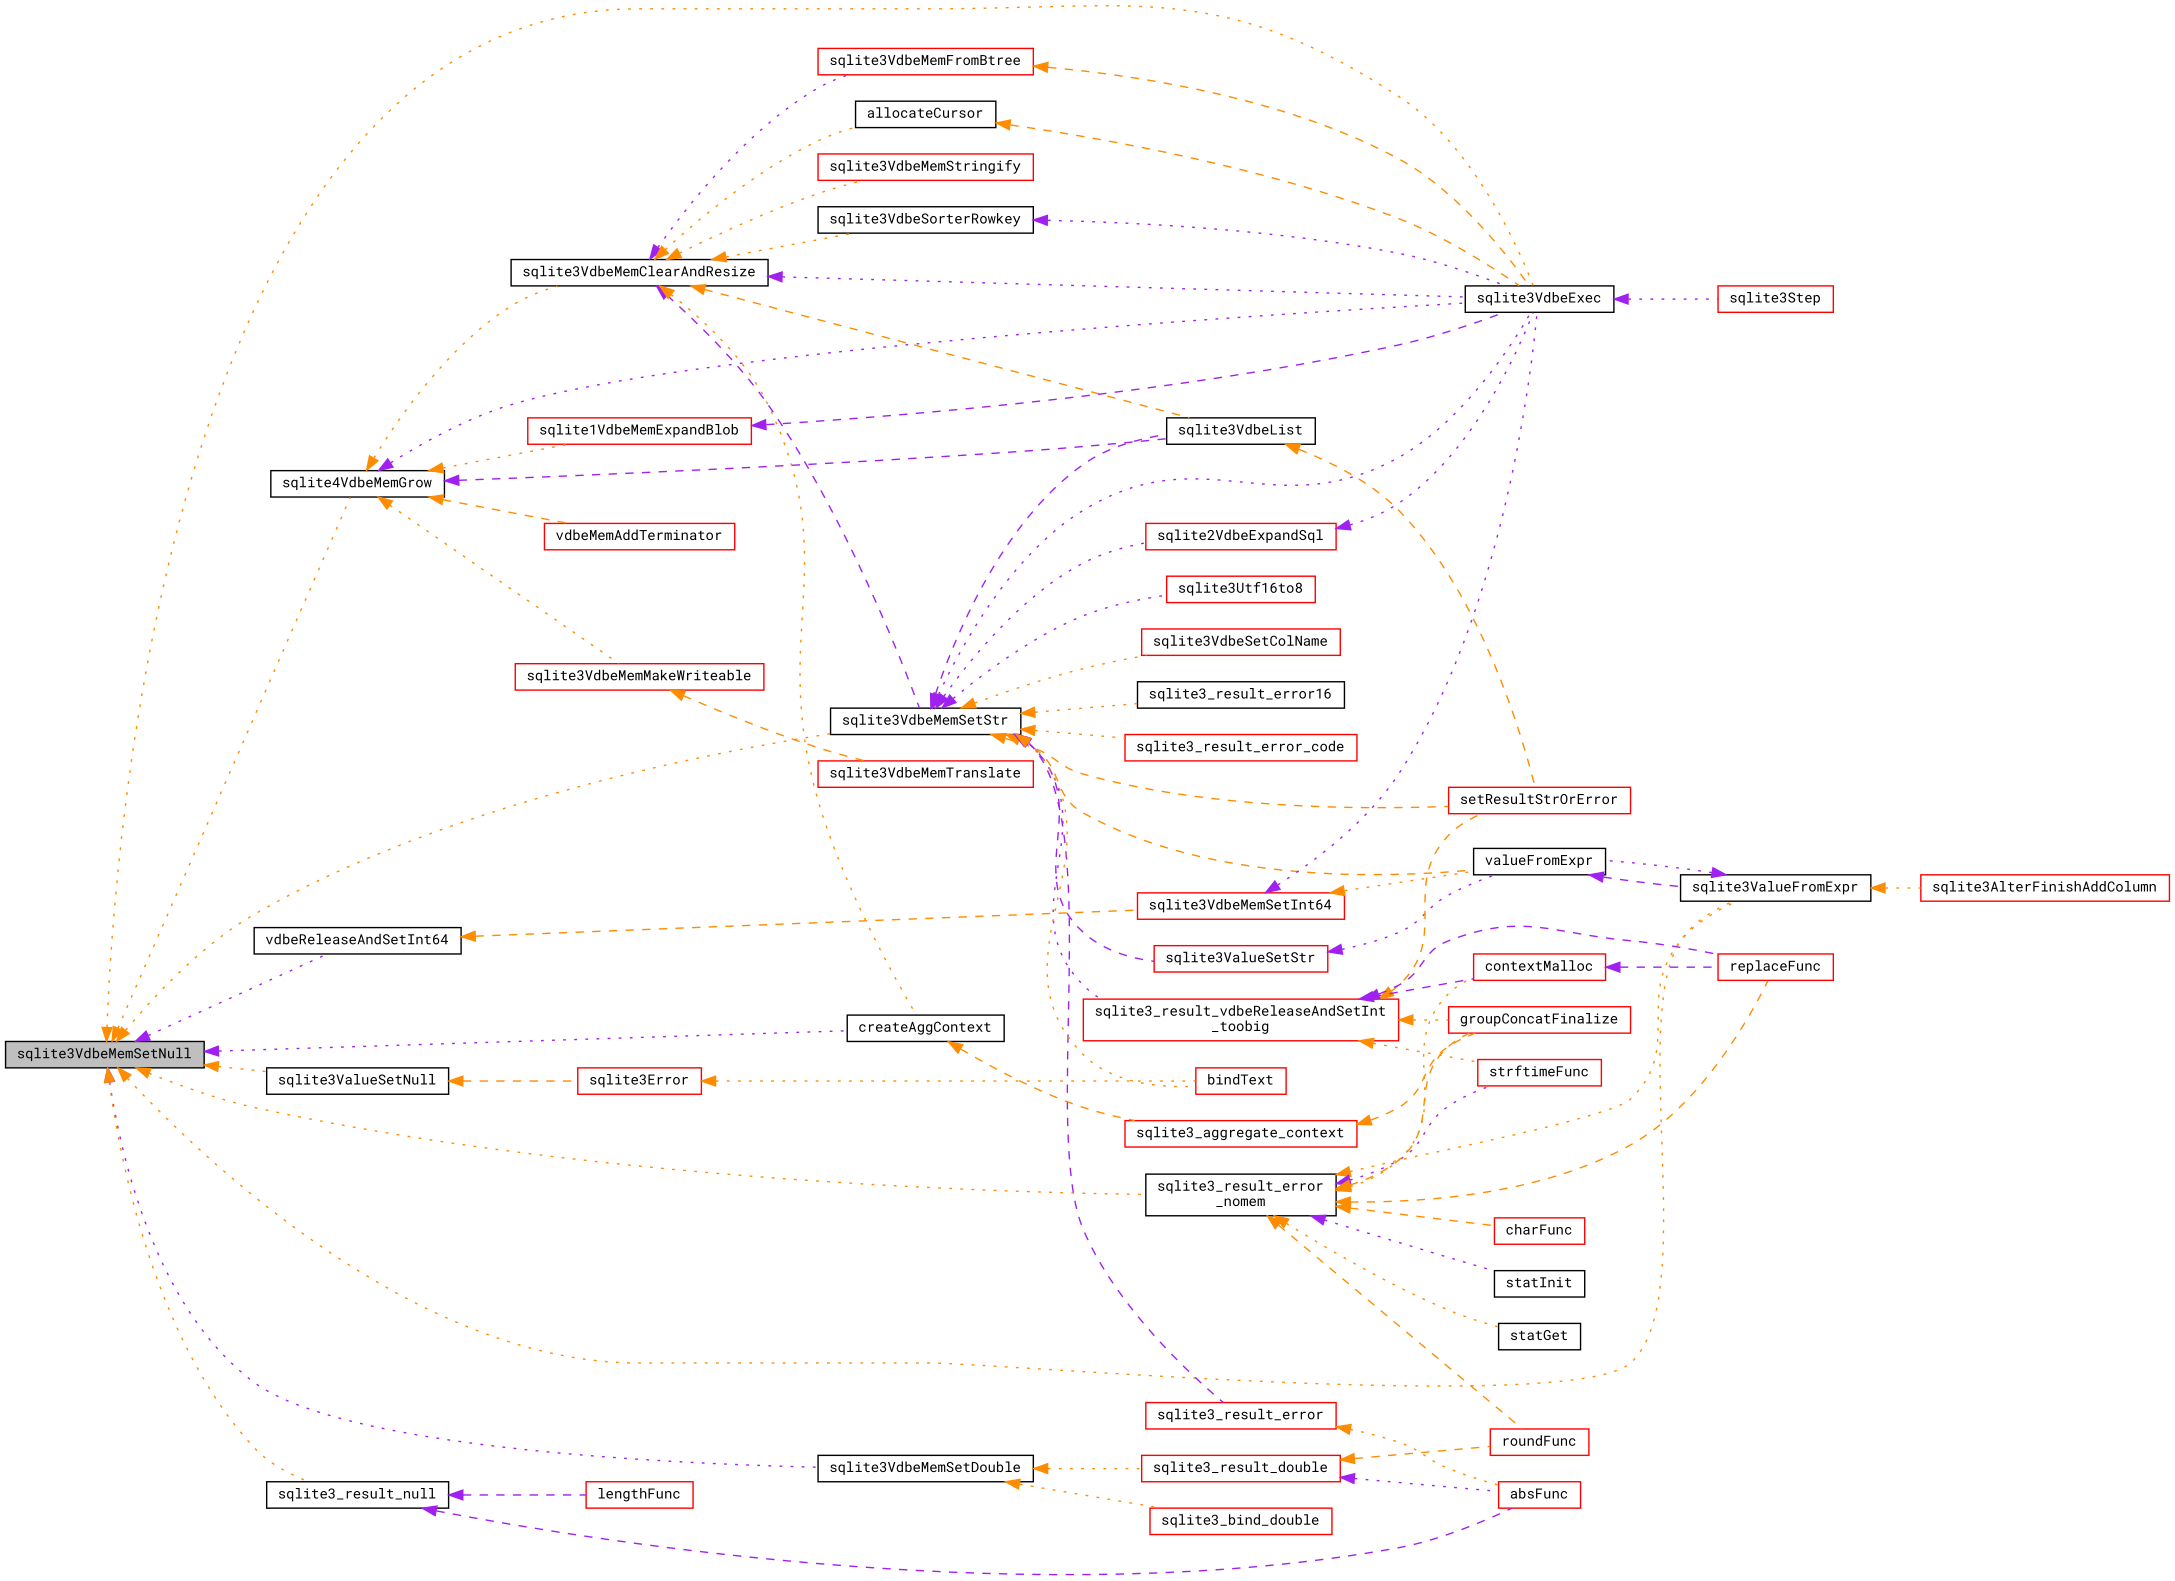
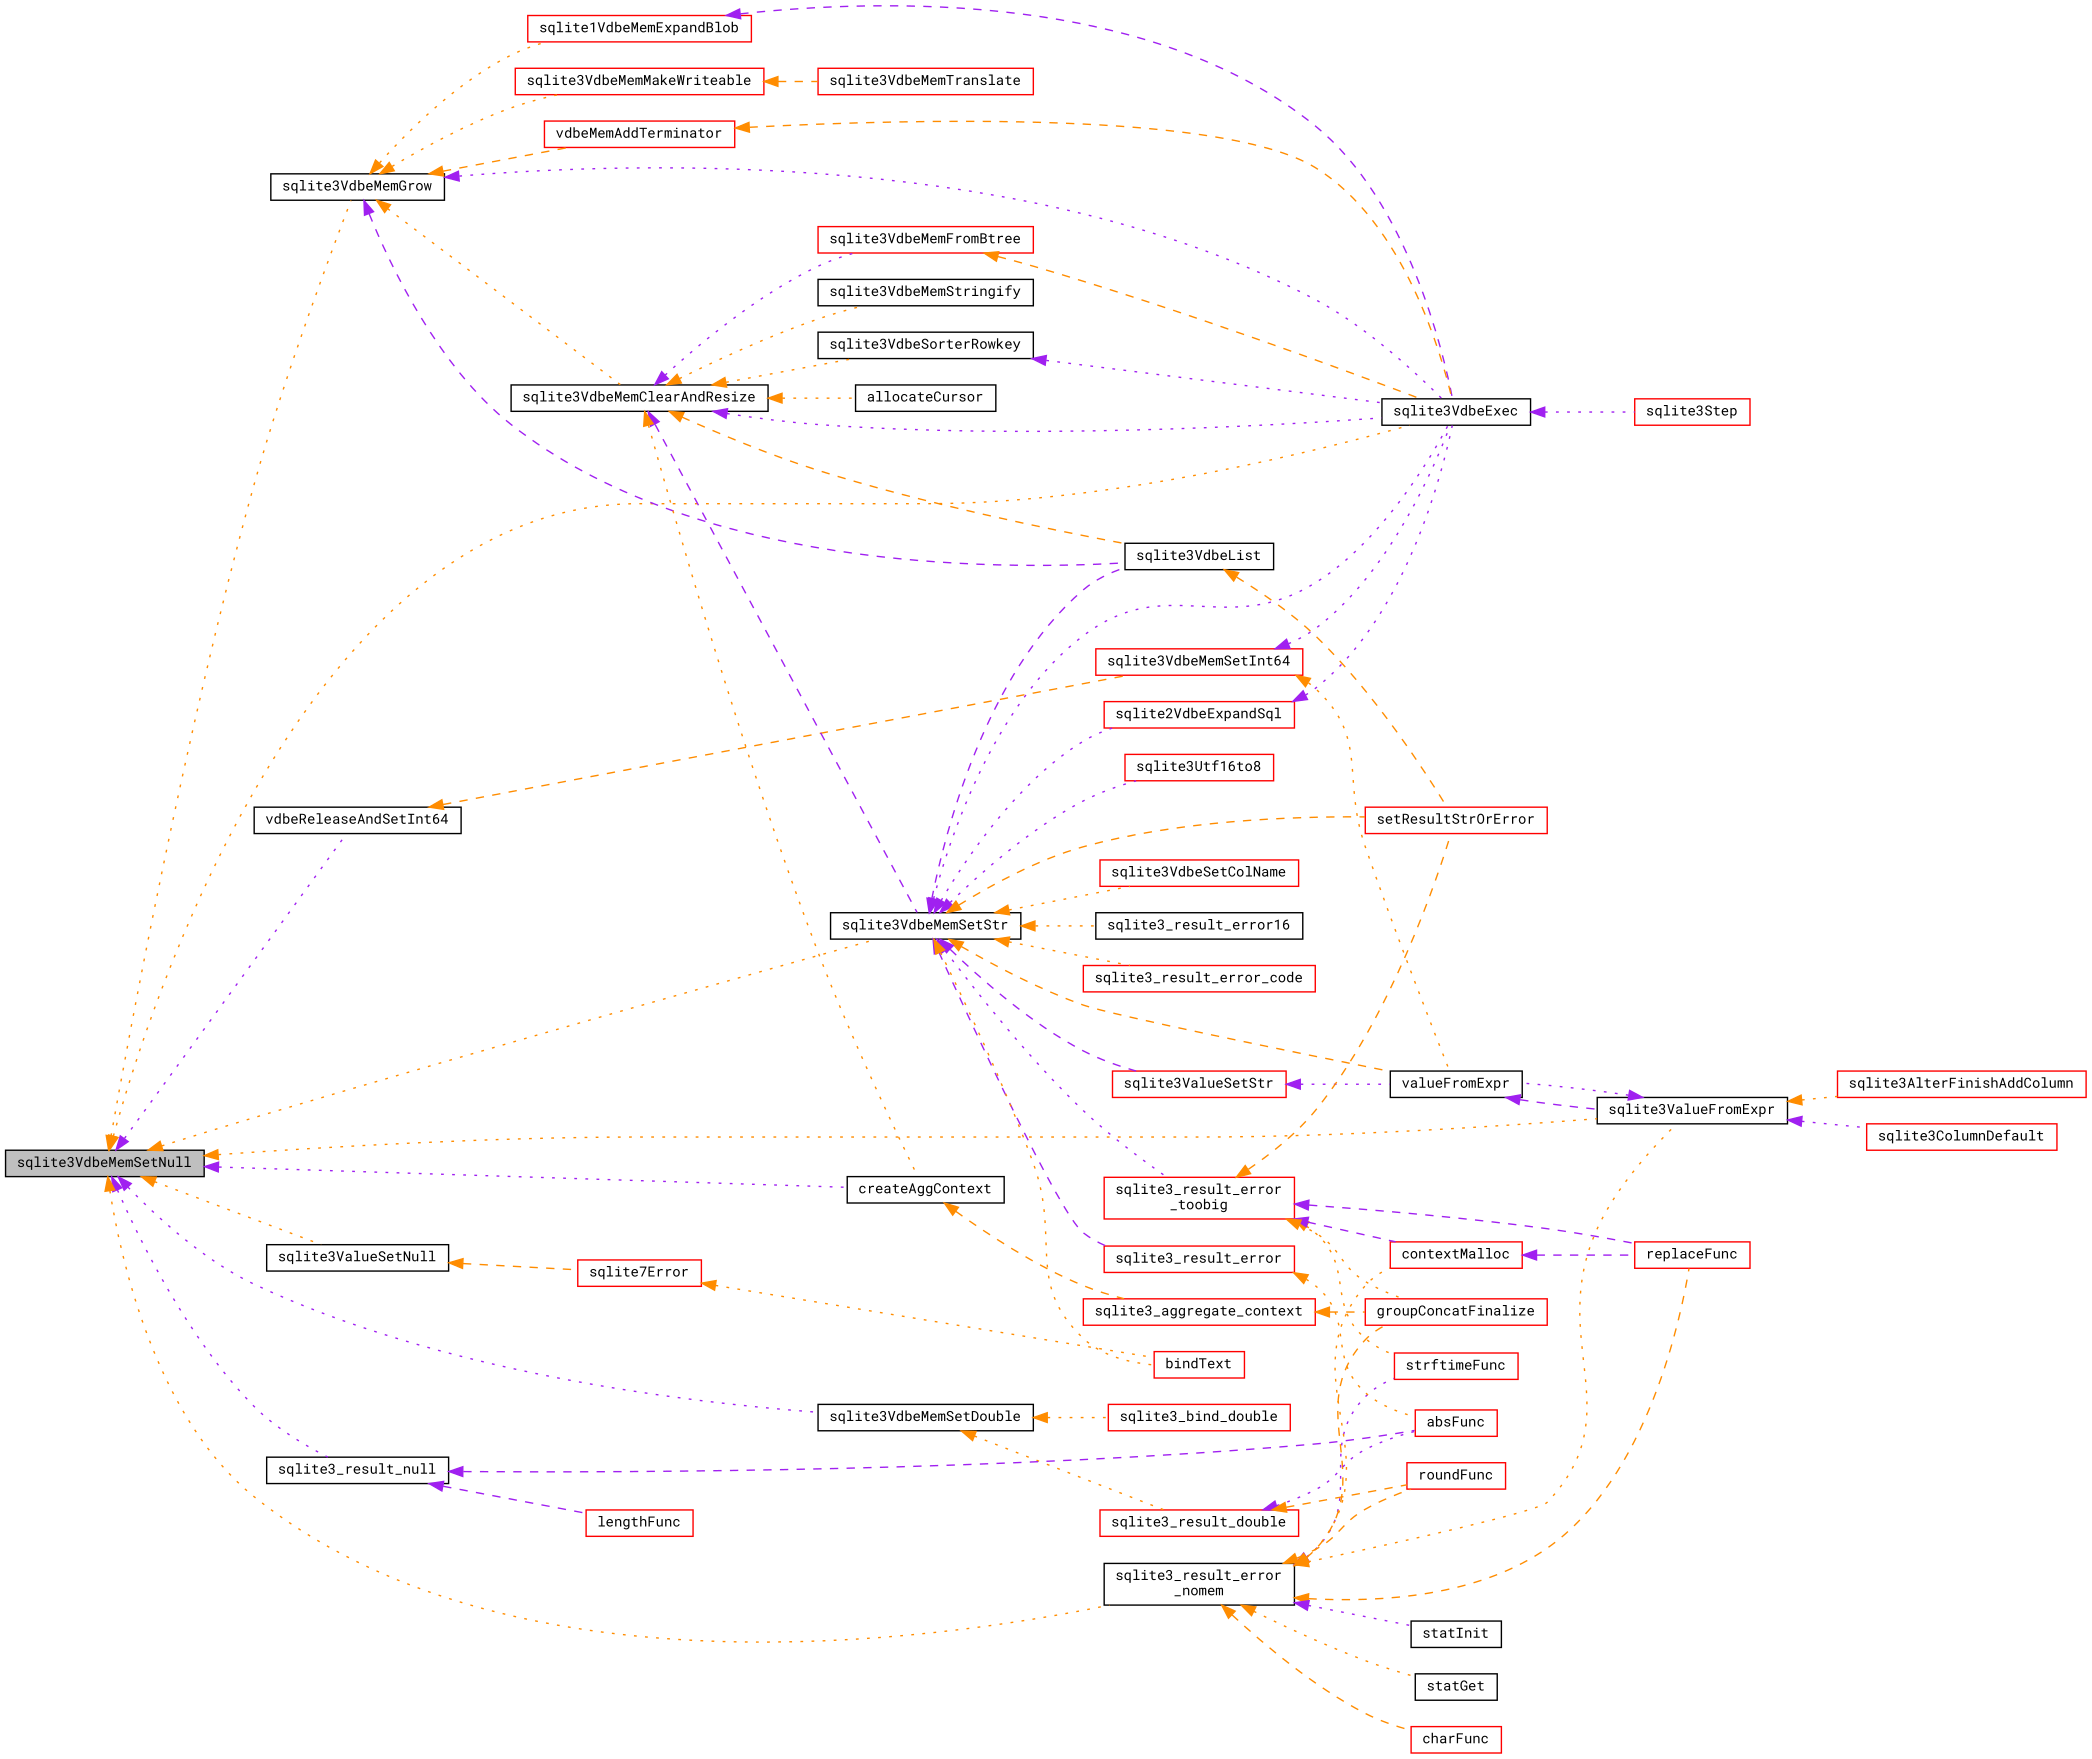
node "sqlite3VdbeMemStringify": color red -> black
edge "sqlite3VdbeExec" -> "allocateCursor": now "sqlite3VdbeExec" -> "vdbeMemAddTerminator"
node "sqlite4VdbeMemGrow": label "sqlite4VdbeMemGrow" -> "sqlite3VdbeMemGrow"
node "sqlite3_result_vdbeReleaseAndSetInt _toobig": label "sqlite3_result_vdbeReleaseAndSetInt _toobig" -> "sqlite3_result_error _toobig"
node "sqlite3Error": label "sqlite3Error" -> "sqlite7Error"
node "sqlite3ColumnDefault": added
edge "sqlite3_result_null" -> "sqlite3VdbeMemSetNull": color darkorange -> purple
